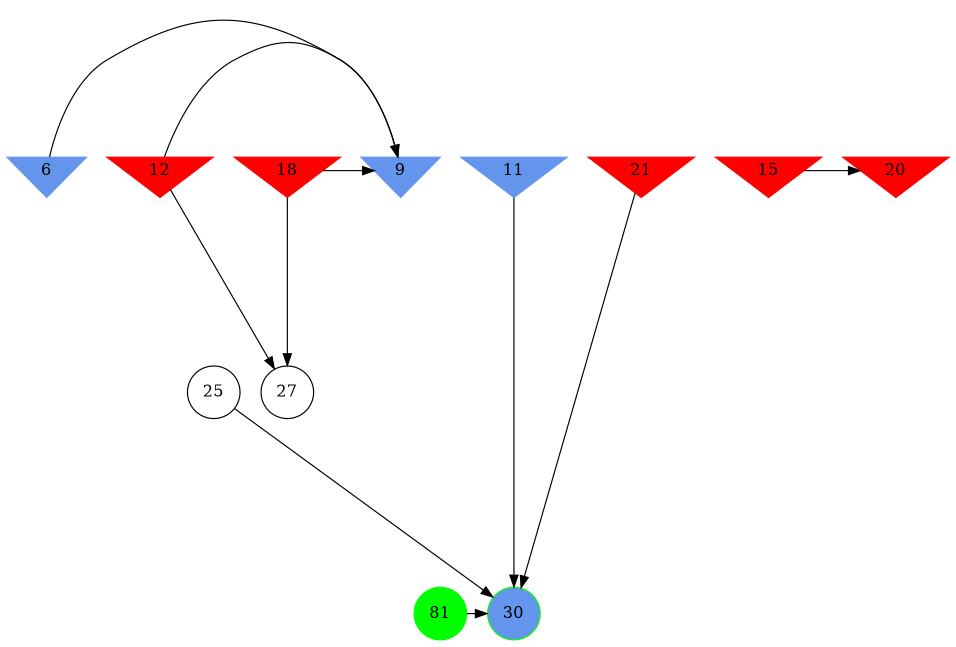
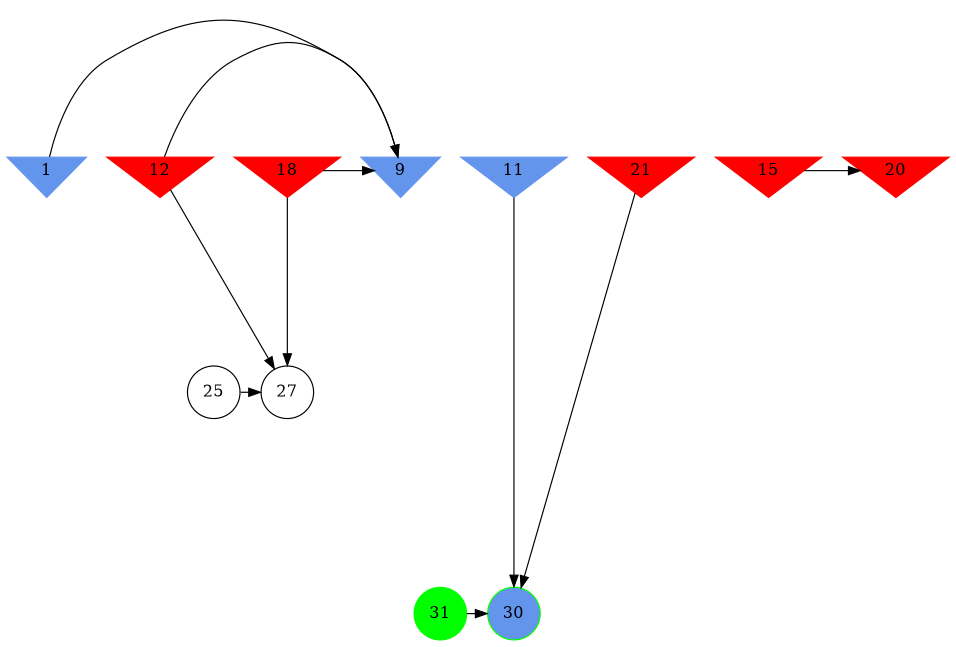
node "6": label "6" -> "1"
edge "25" -> "30": now "25" -> "27"
node "81": label "81" -> "31"
